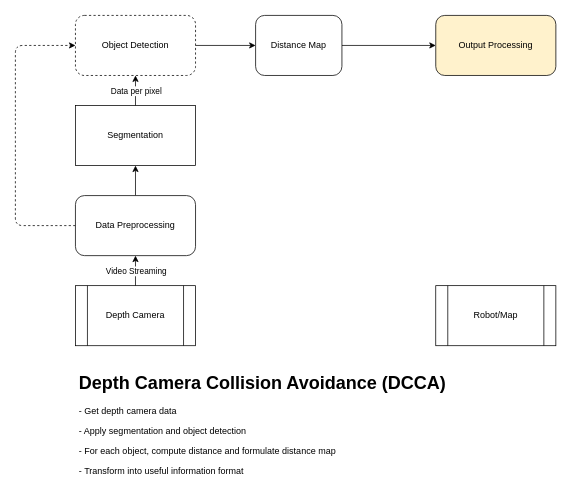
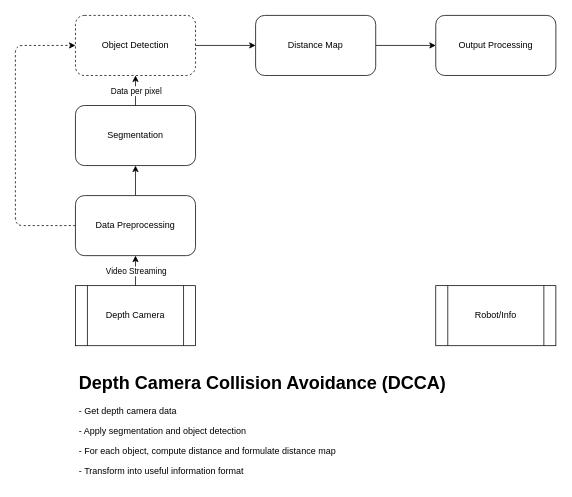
node "Distance Map": size 86x60 -> 120x60
node "Output Processing": fillcolor #fff2cc -> #ffffff
node "Segmentation": shape rectangle -> rounded rectangle
node "Robot/Map": label "Robot/Map" -> "Robot/Info"
